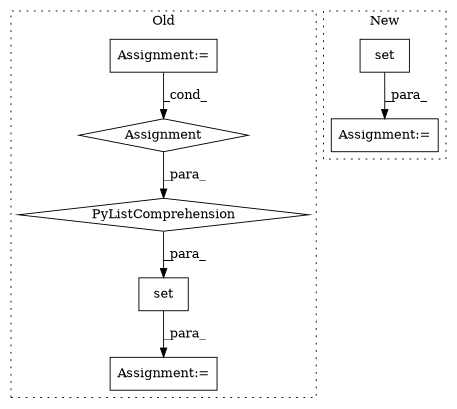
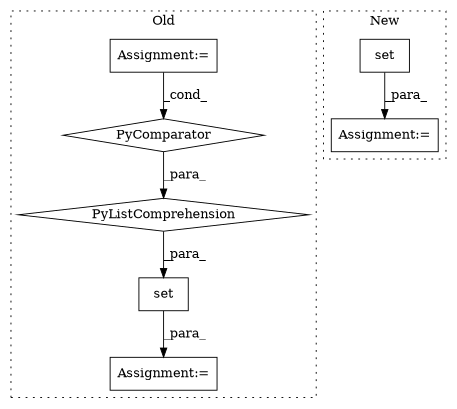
node "Assignment": label "Assignment" -> "PyComparator"
